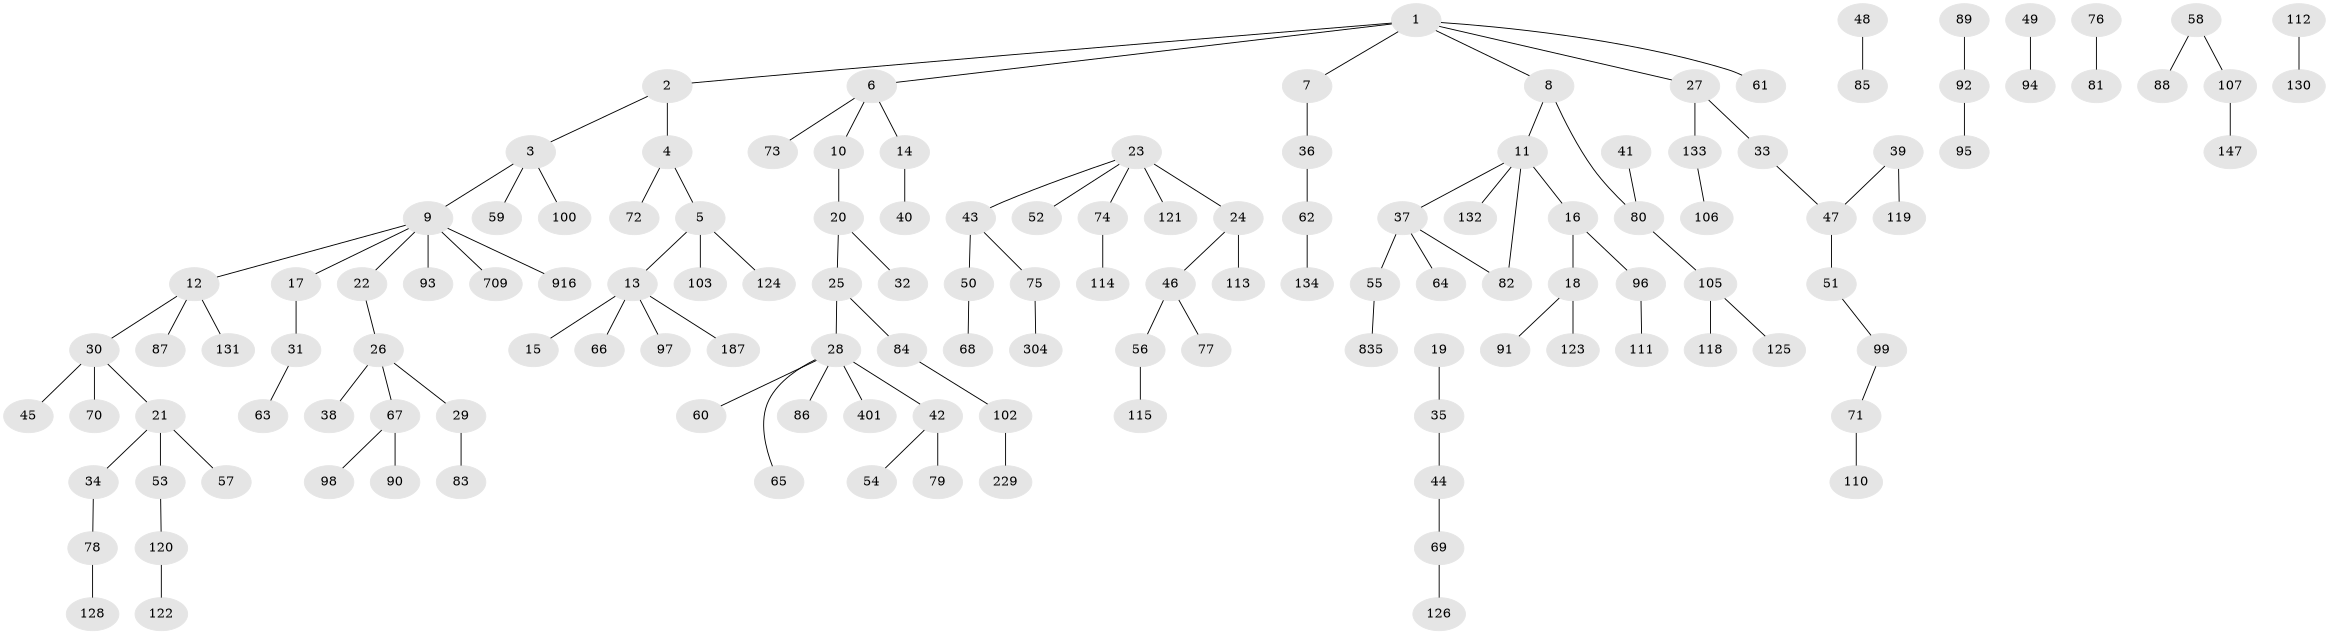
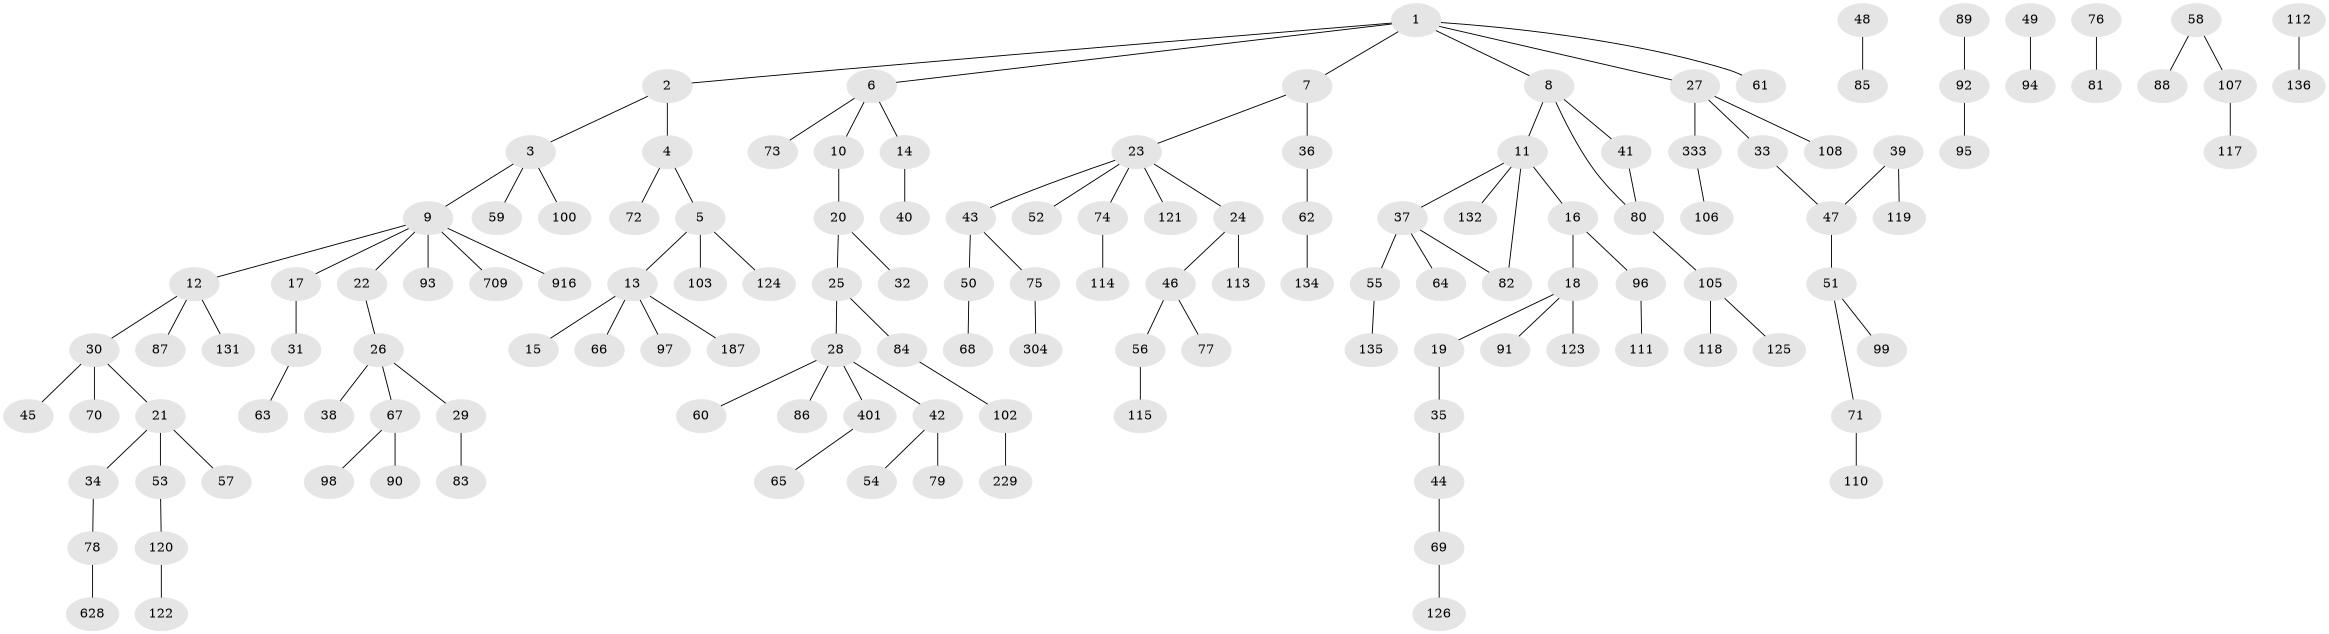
node "130": label "130" -> "136"
edge "7" -- "23": added
edge "8" -- "41": added
node "133": label "133" -> "333"
node "108": added
node "147": label "147" -> "117"
edge "18" -- "19": added
node "835": label "835" -> "135"
edge "99" -- "71": now "51" -- "71"
edge "28" -- "65": now "401" -- "65"
node "128": label "128" -> "628"
